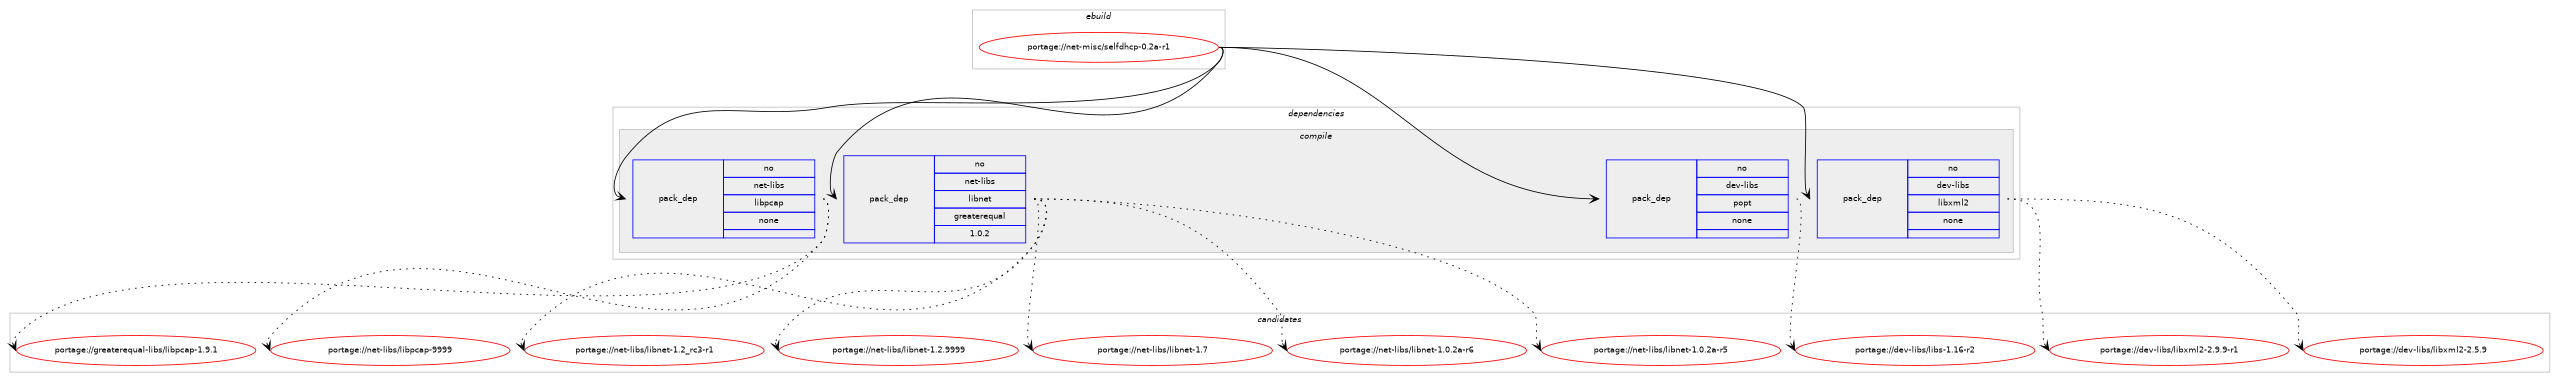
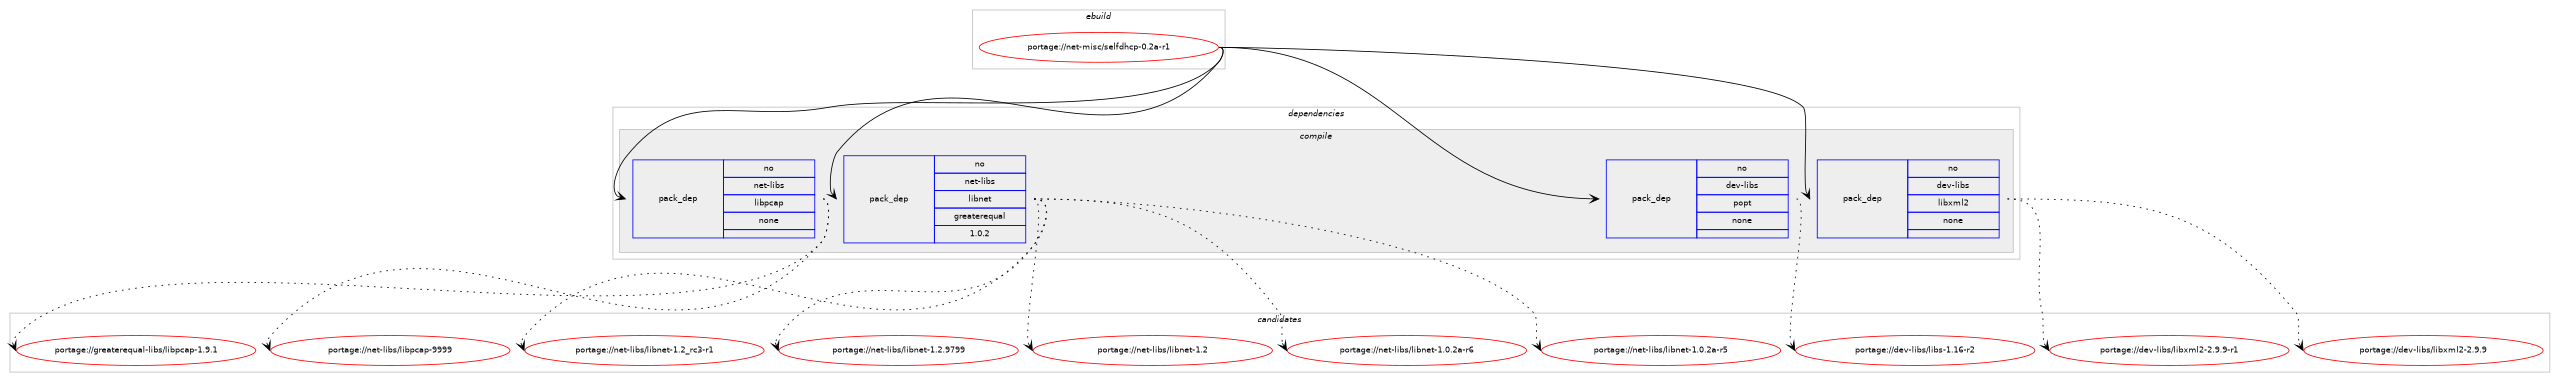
node "portage://net-libs/libnet-1.2.9999": label "portage://net-libs/libnet-1.2.9999" -> "portage://net-libs/libnet-1.2.9799"
node "portage://net-libs/libnet-1.7": label "portage://net-libs/libnet-1.7" -> "portage://net-libs/libnet-1.2"
node "portage://dev-libs/libxml2-2.5.9": label "portage://dev-libs/libxml2-2.5.9" -> "portage://dev-libs/libxml2-2.9.9"
